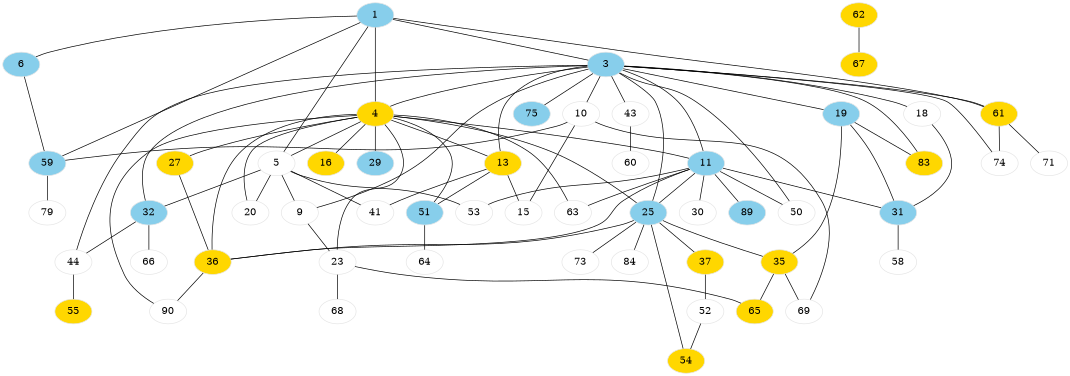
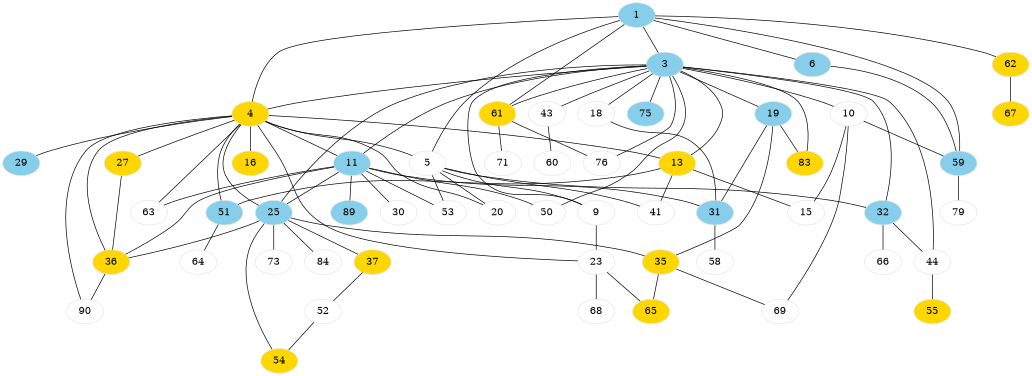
edge "1" -- "62": added
node "74": label "74" -> "76"
